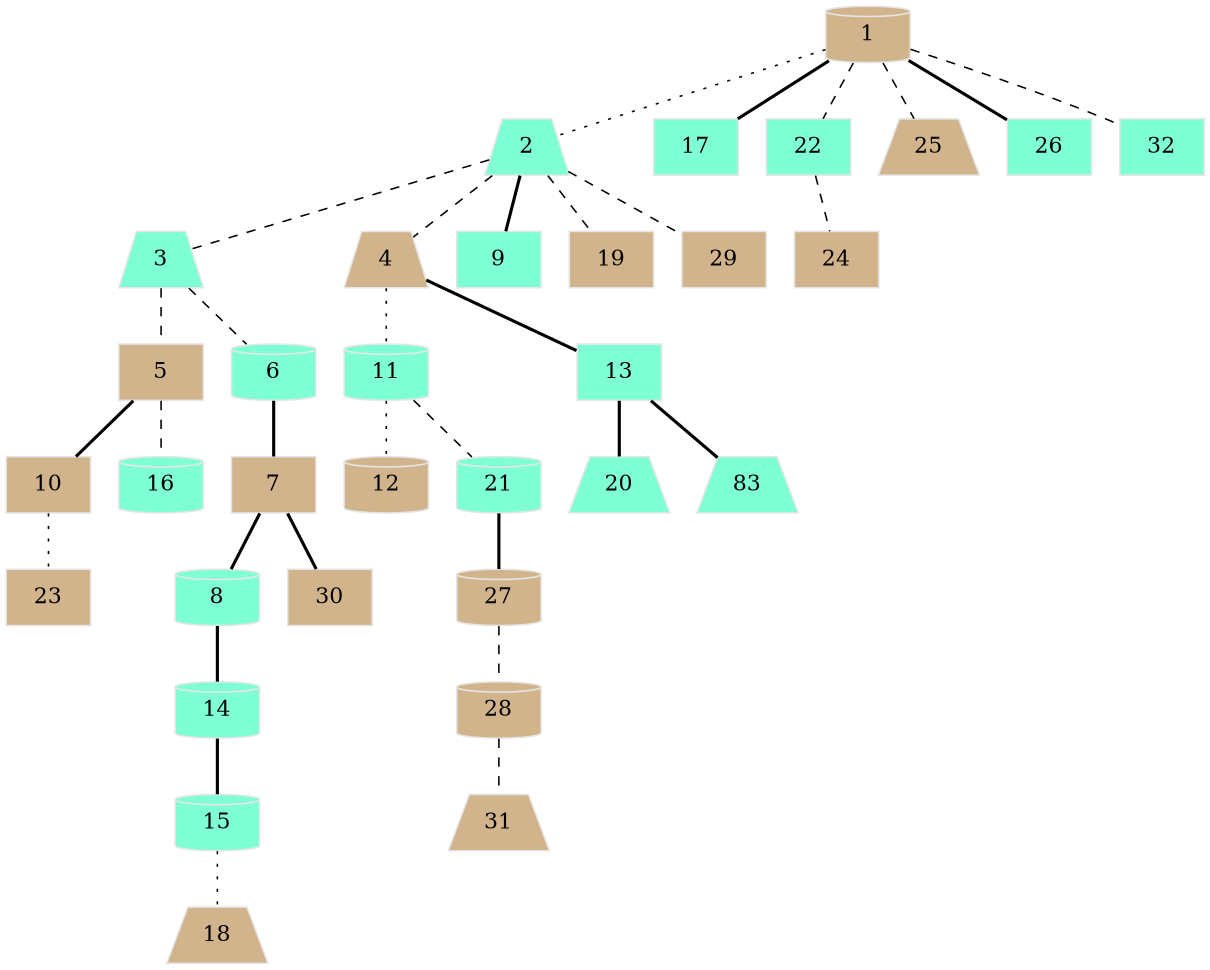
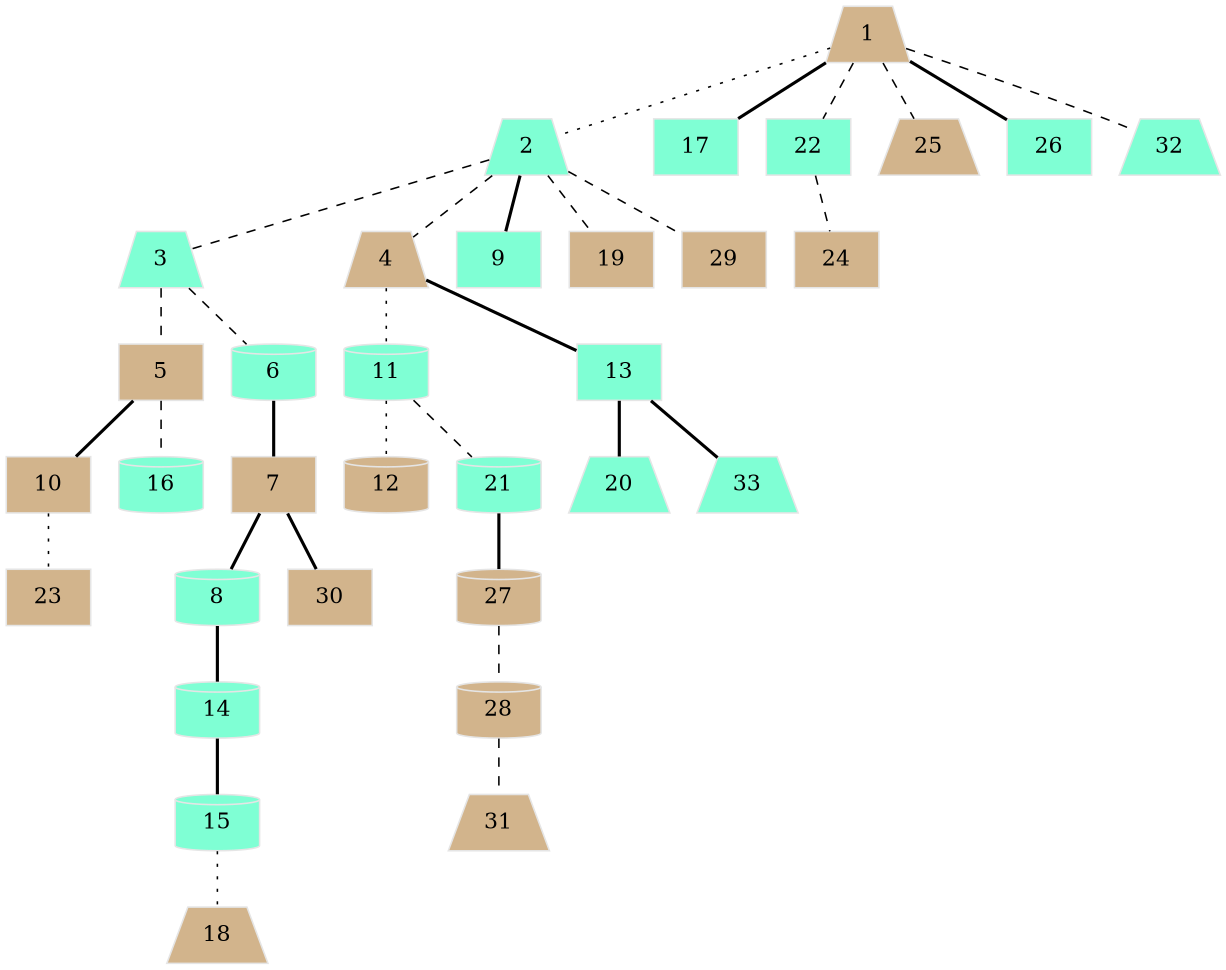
node "1": shape cylinder -> trapezium
node "32": shape box -> trapezium
node "83": label "83" -> "33"
